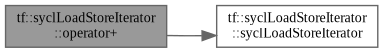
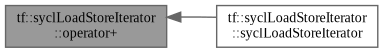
edge "tf::syclLoadStoreIterator ::operator+" -> "tf::syclLoadStoreIterator ::syclLoadStoreIterator": reversed
